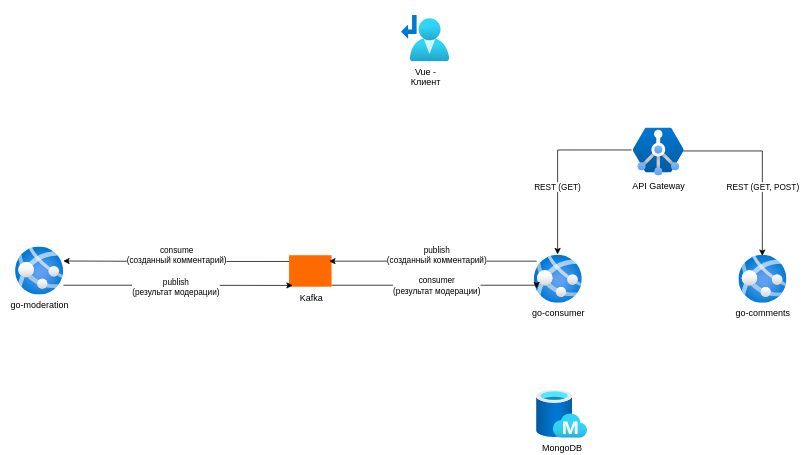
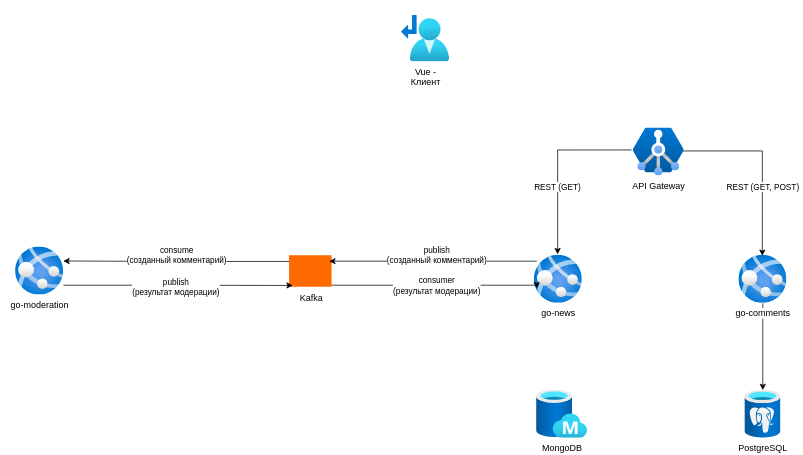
node "go-consumer": label "go-consumer" -> "go-news"
edge "go-comments" -> "PostgreSQL": added
node "PostgreSQL": added
